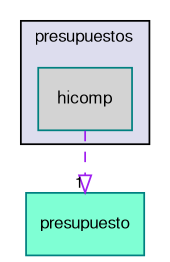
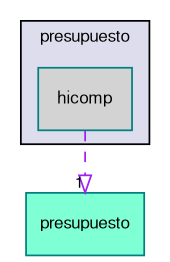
cluster "presupuestos": label "presupuestos" -> "presupuesto"
